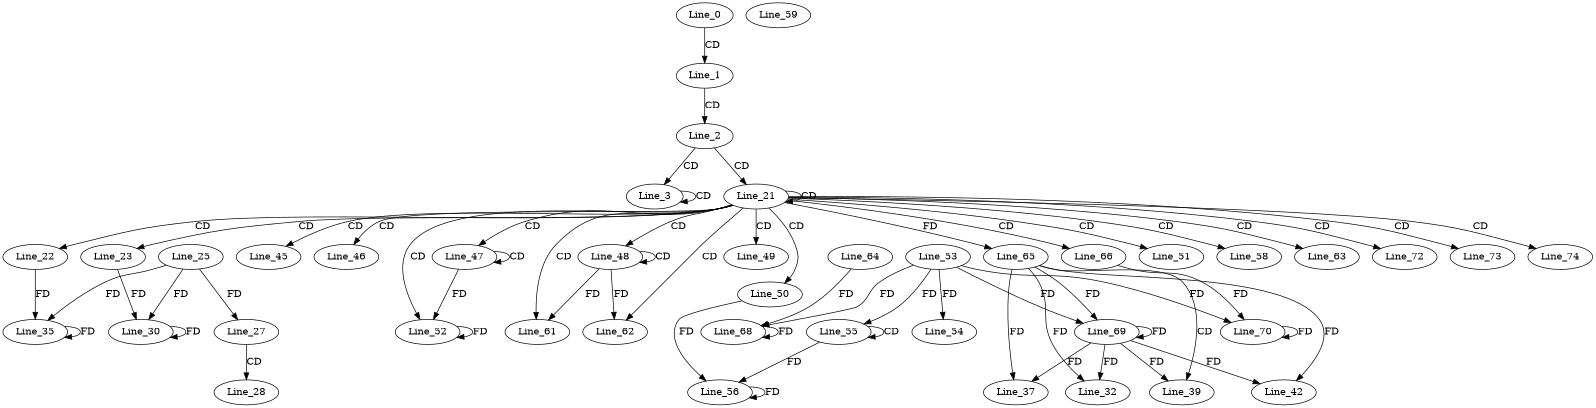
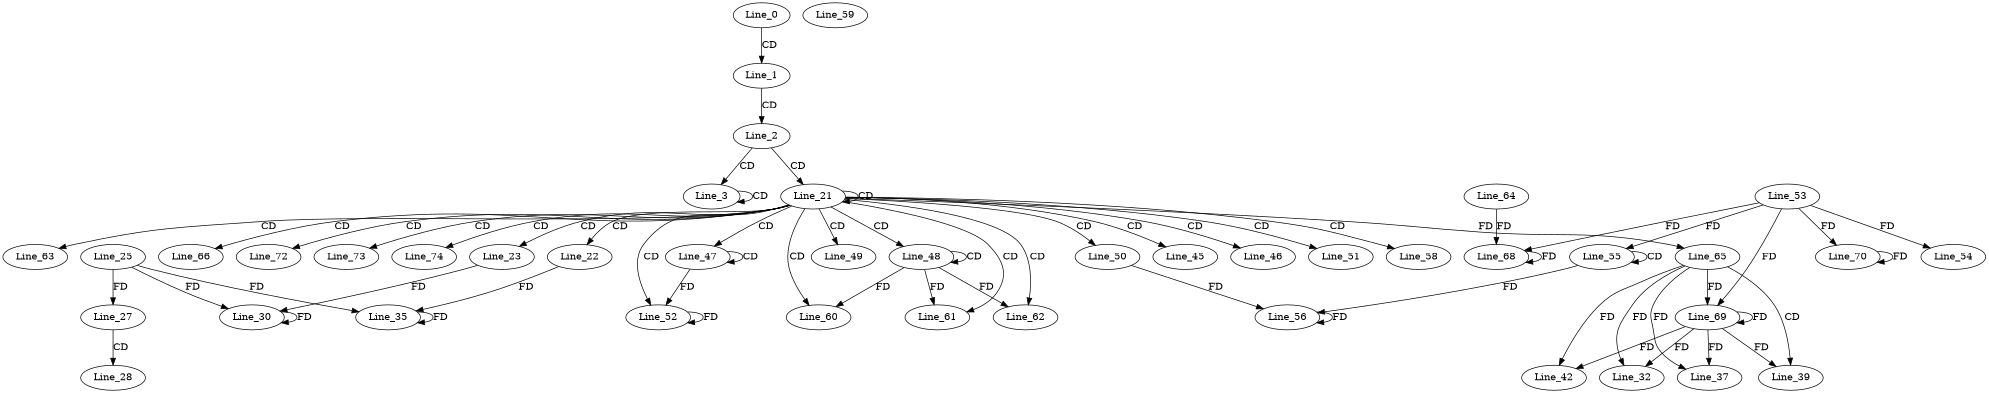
edge "Line_66" -> "Line_70": removed, label "FD"
node "Line_60": added
